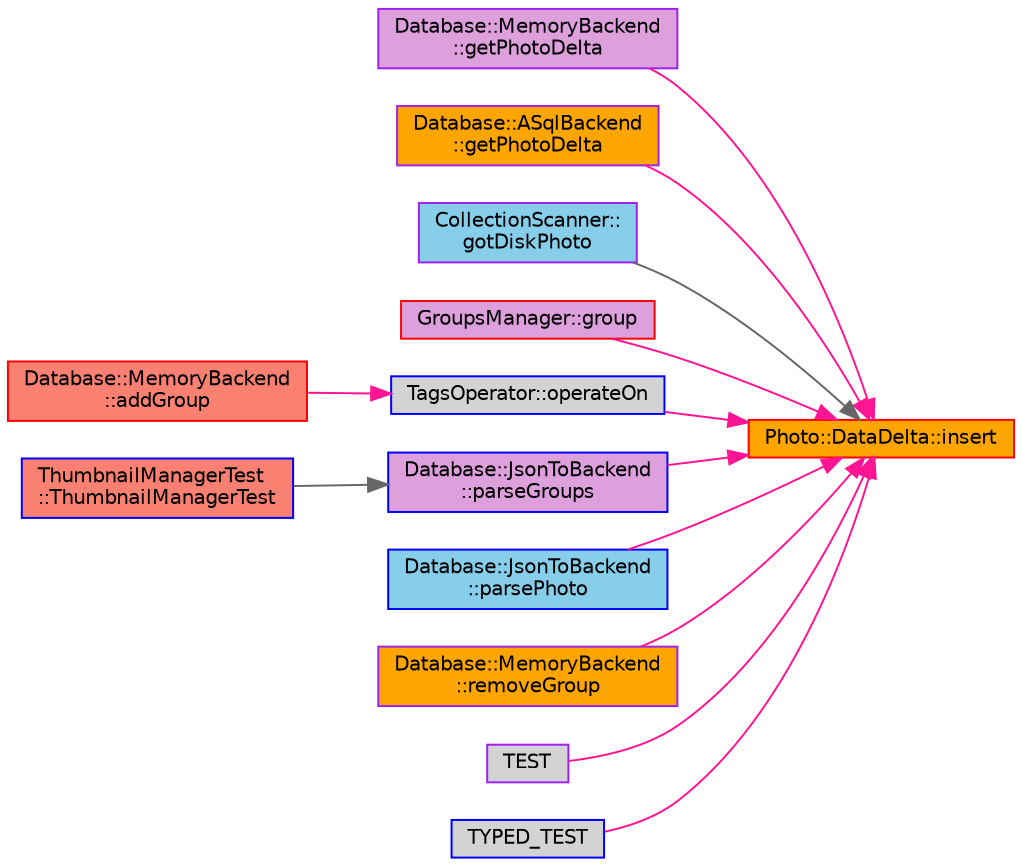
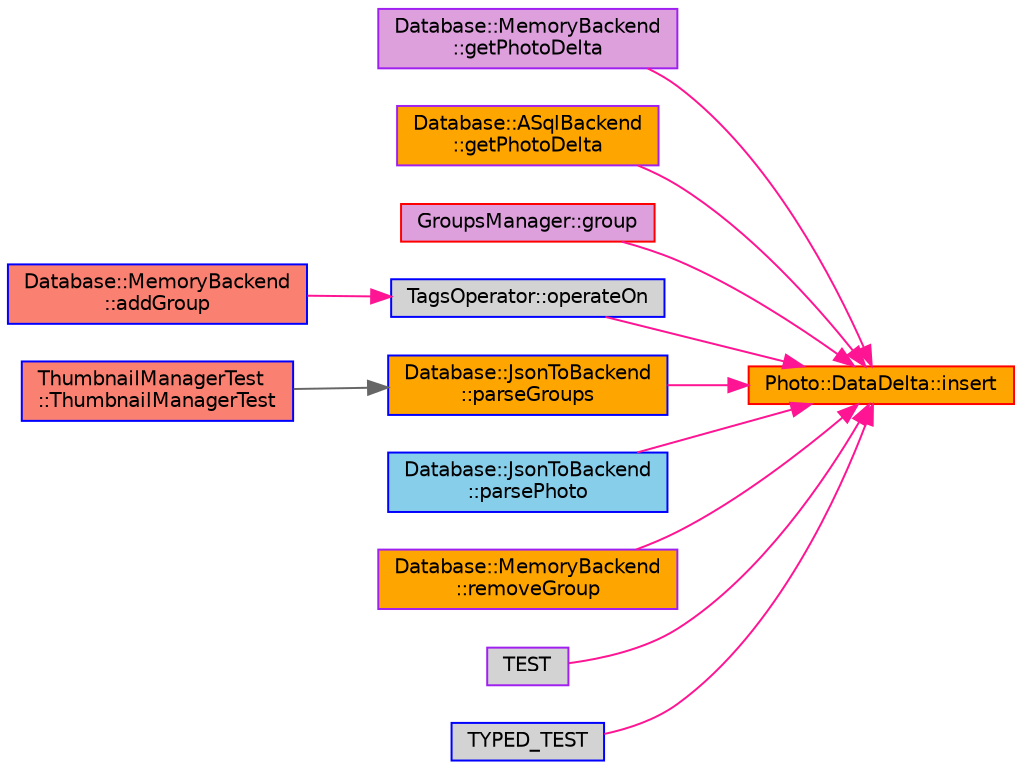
node "CollectionScanner:: gotDiskPhoto": removed
node "Database::MemoryBackend ::addGroup": color red -> blue
node "Database::JsonToBackend ::parseGroups": fillcolor plum -> orange
